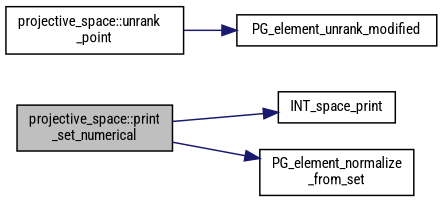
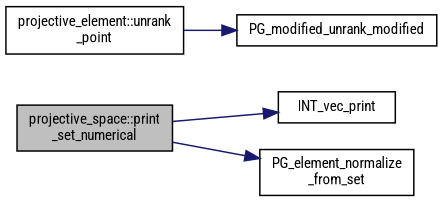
node "projective_space::unrank _point": label "projective_space::unrank _point" -> "projective_element::unrank _point"
node "PG_element_unrank_modified": label "PG_element_unrank_modified" -> "PG_modified_unrank_modified"
node "INT_space_print": label "INT_space_print" -> "INT_vec_print"
